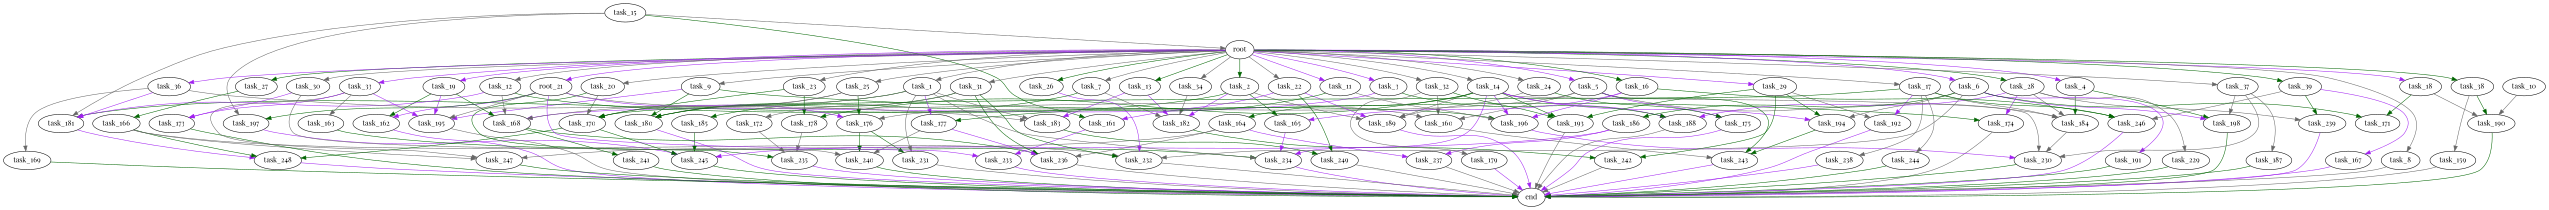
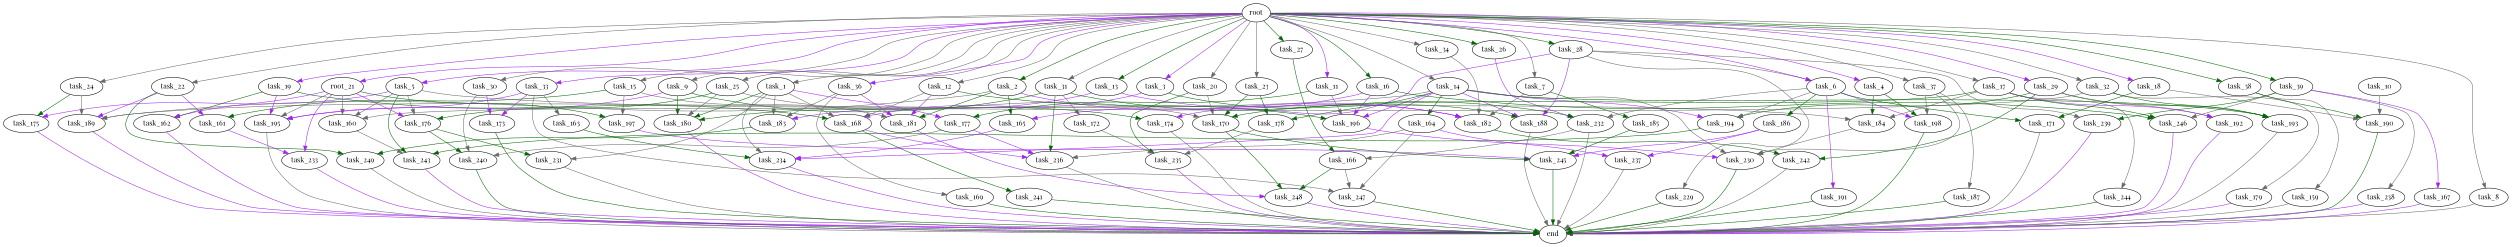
edge "task_15" -> "root": reversed
edge "task_28" -> "task_184": now "task_28" -> "task_6"
edge "task_168" -> "task_236": color darkgreen -> purple
edge "task_17" -> "task_238": now "task_39" -> "task_238"
edge "task_166" -> "task_232": reversed
edge "task_171" -> "end": added
